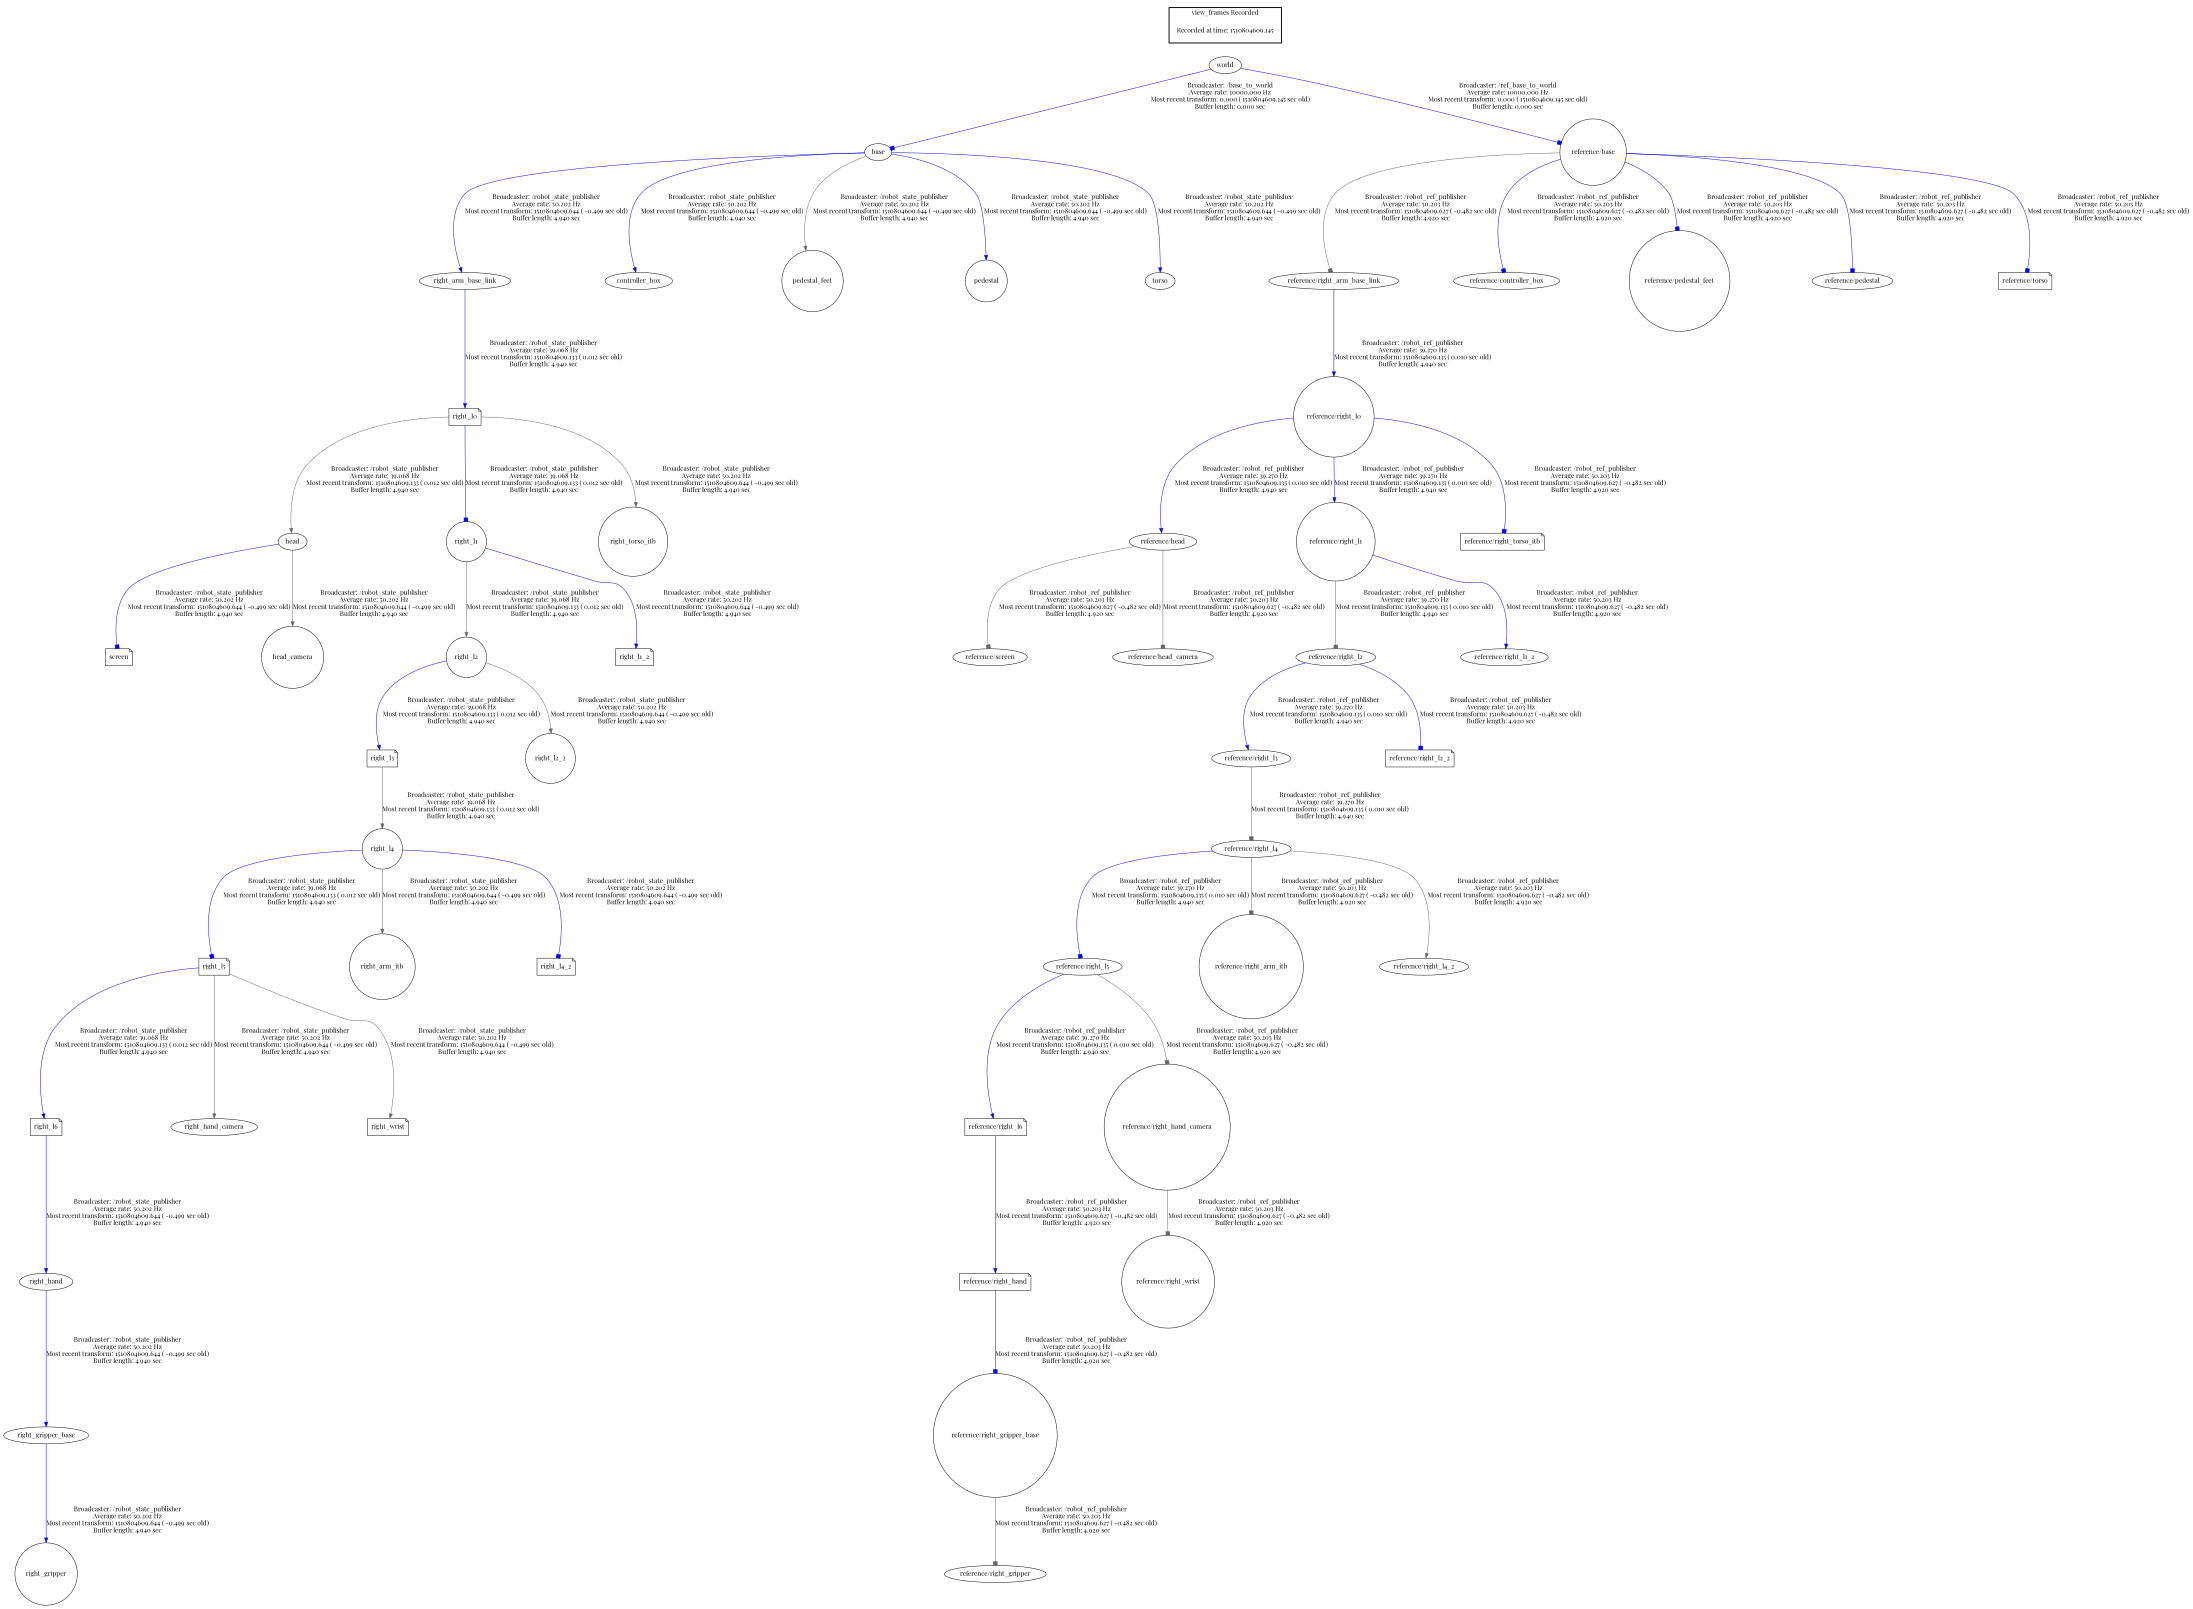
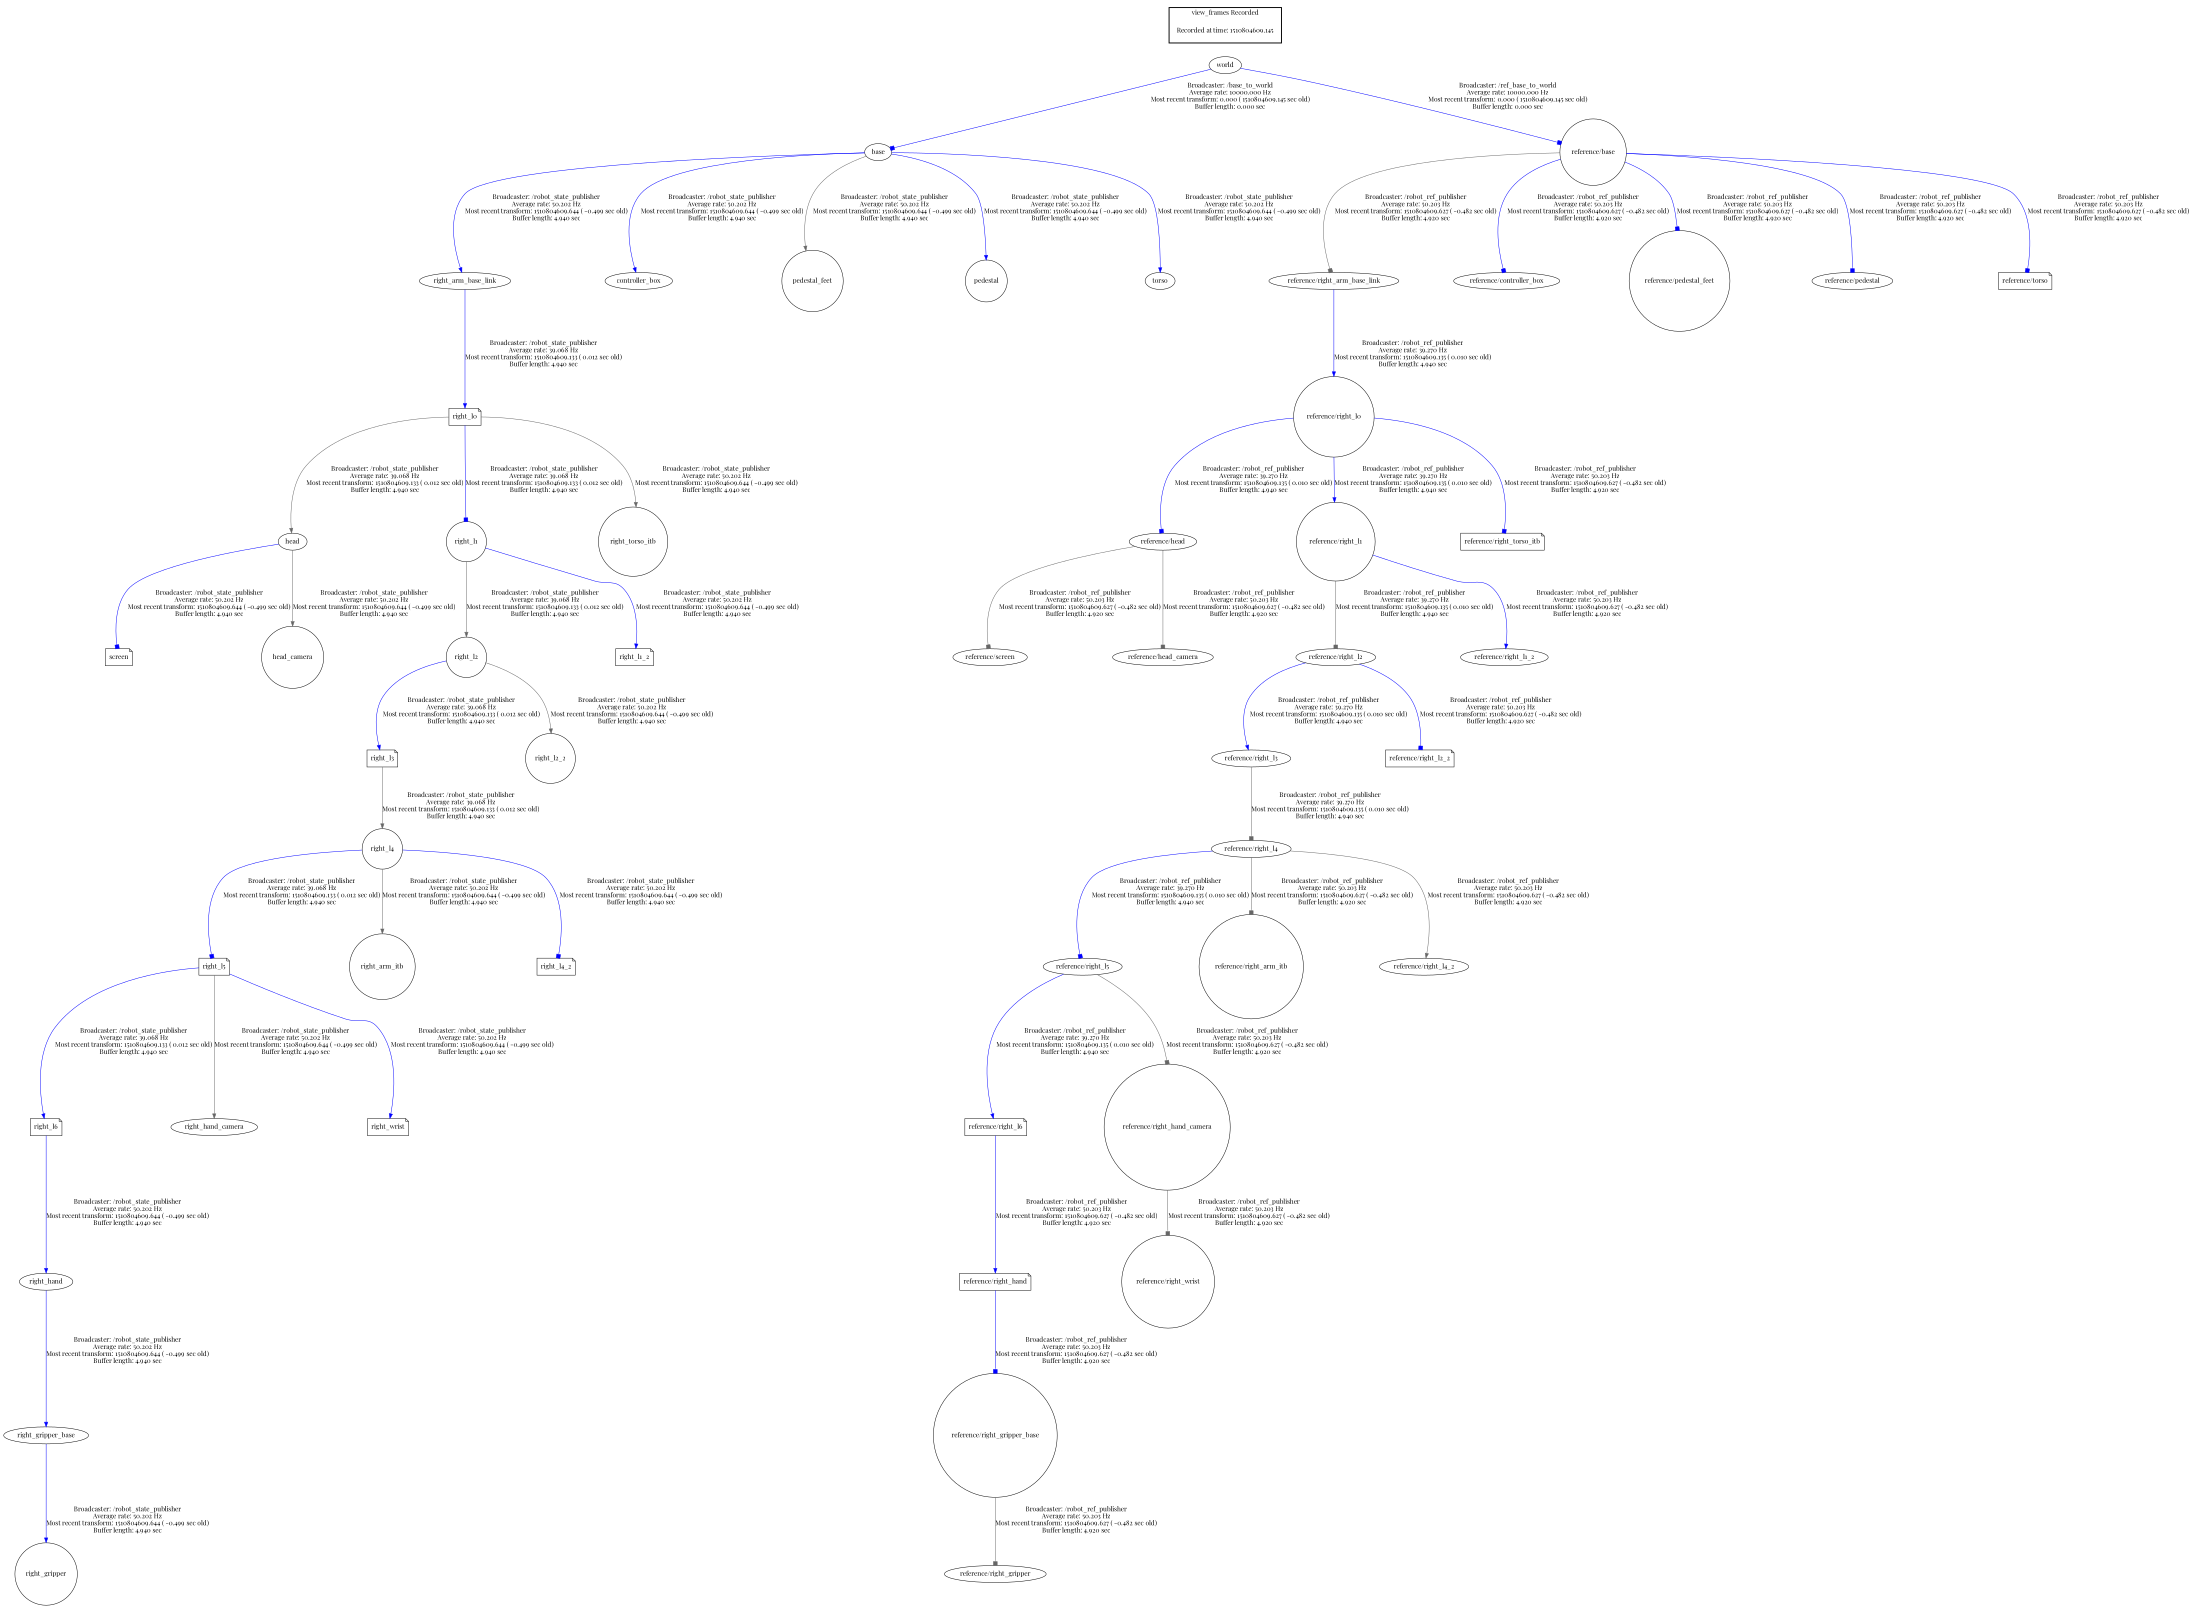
edge "reference/right_l0" -> "reference/head": arrowhead normal -> box
edge "right_l5" -> "right_wrist": color gray40 -> blue
